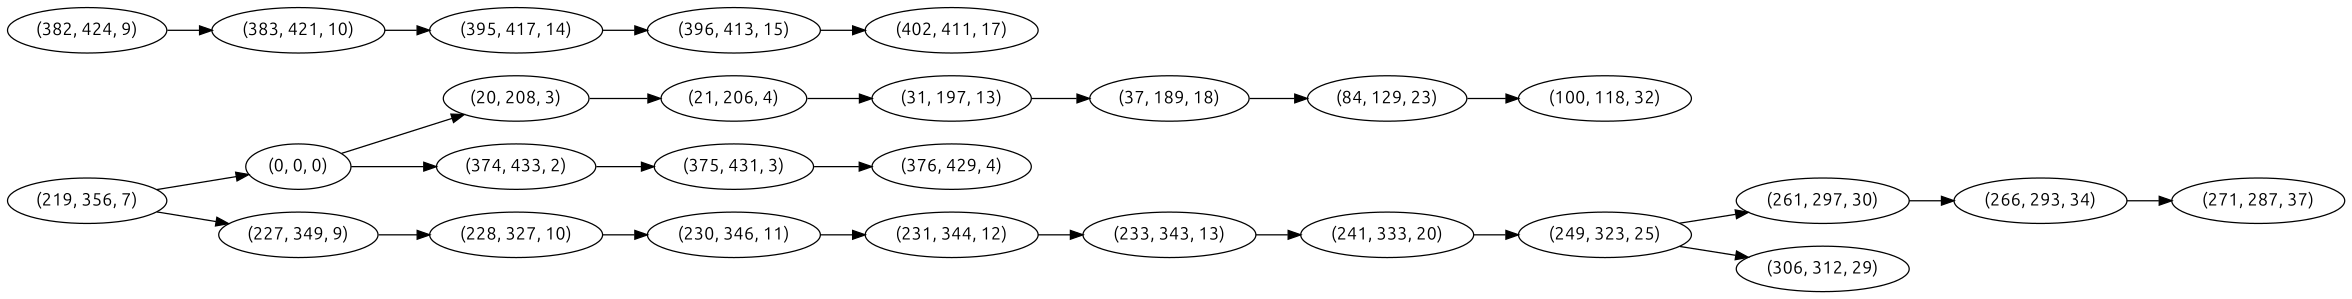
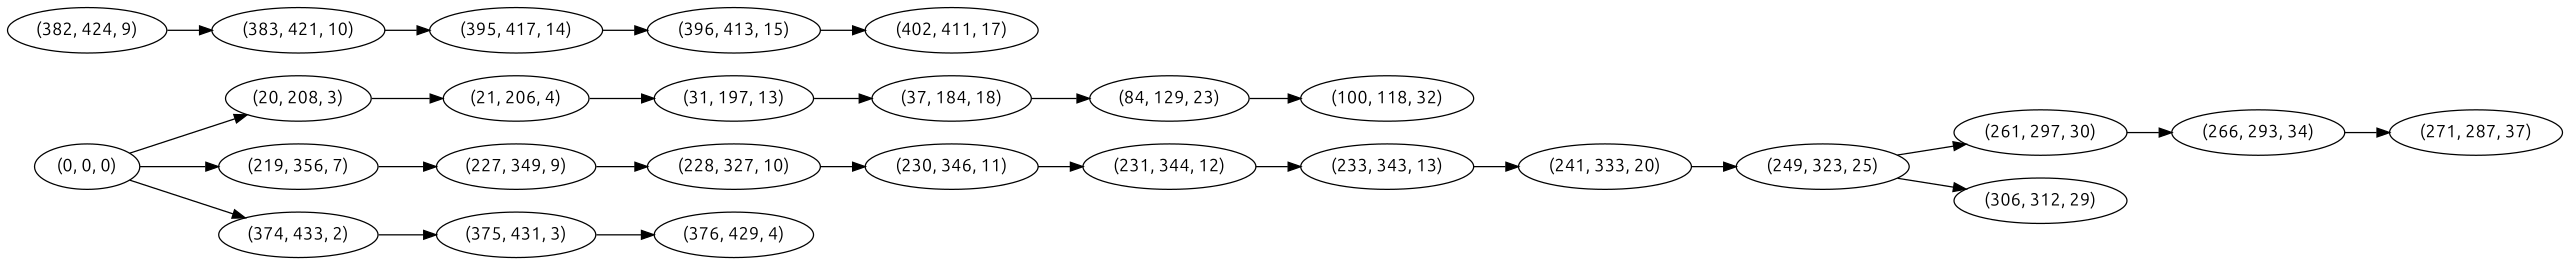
node "(37, 189, 18)": label "(37, 189, 18)" -> "(37, 184, 18)"
edge "(219, 356, 7)" -> "(0, 0, 0)": reversed
